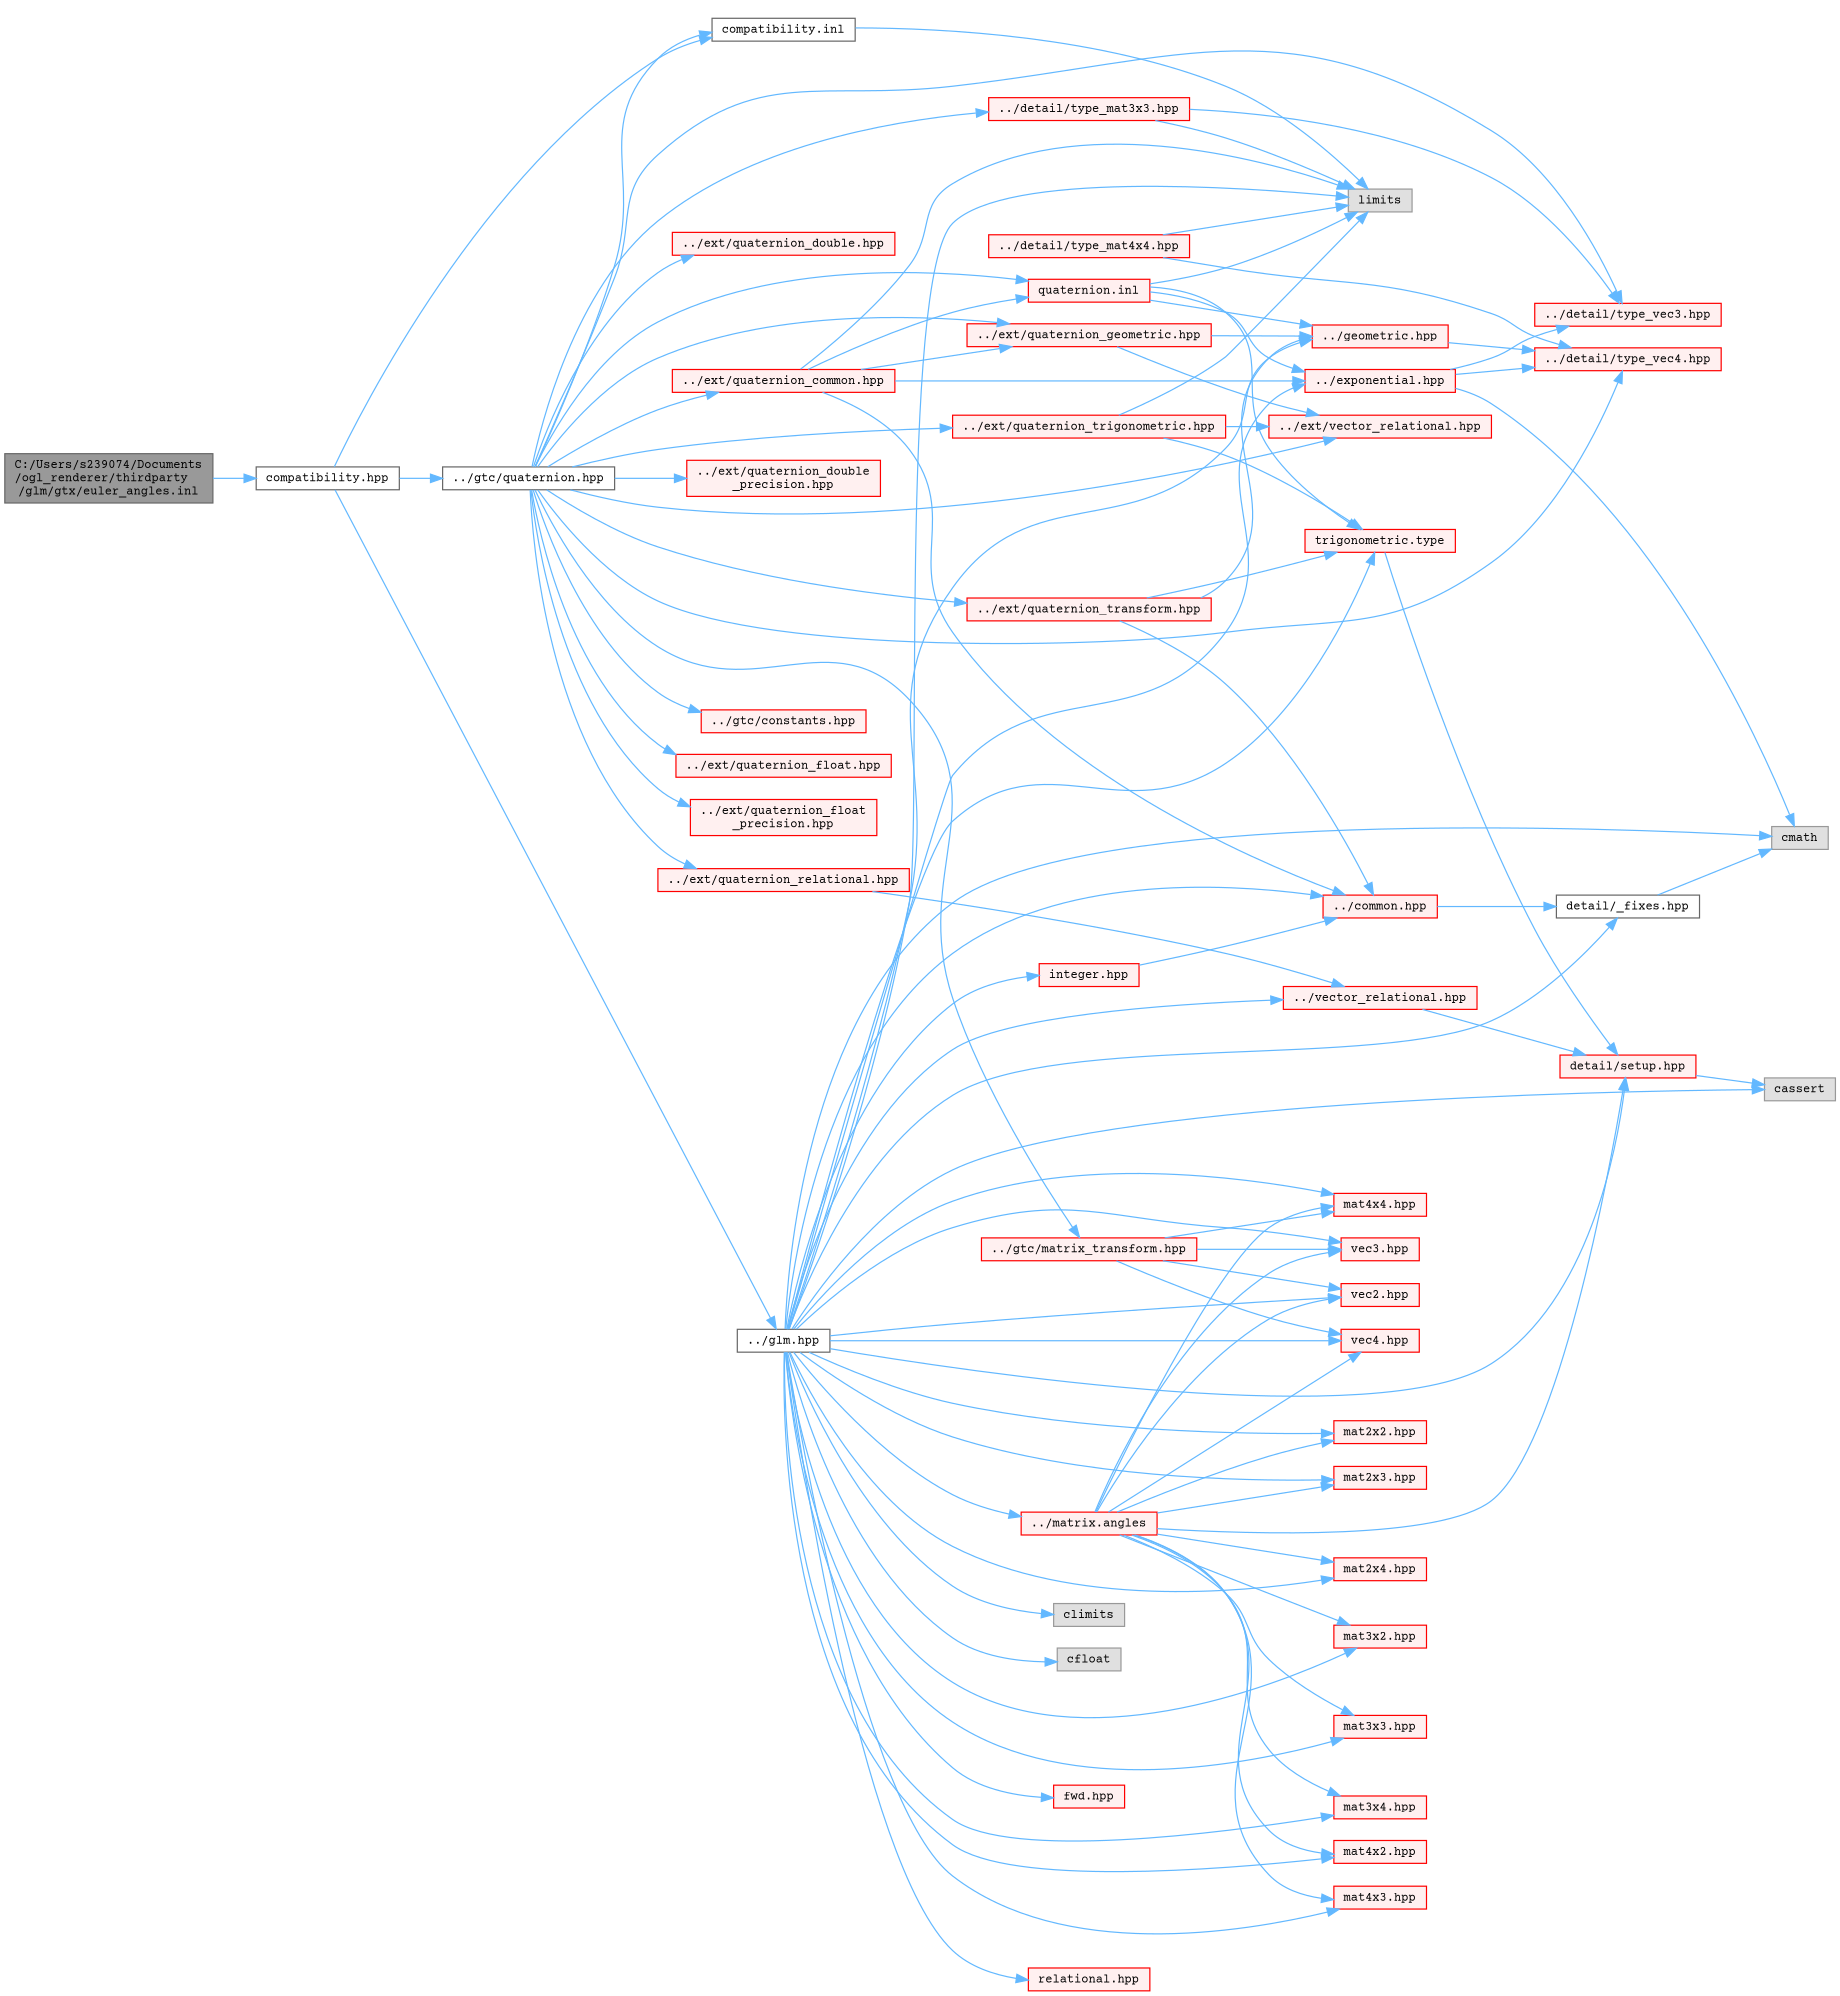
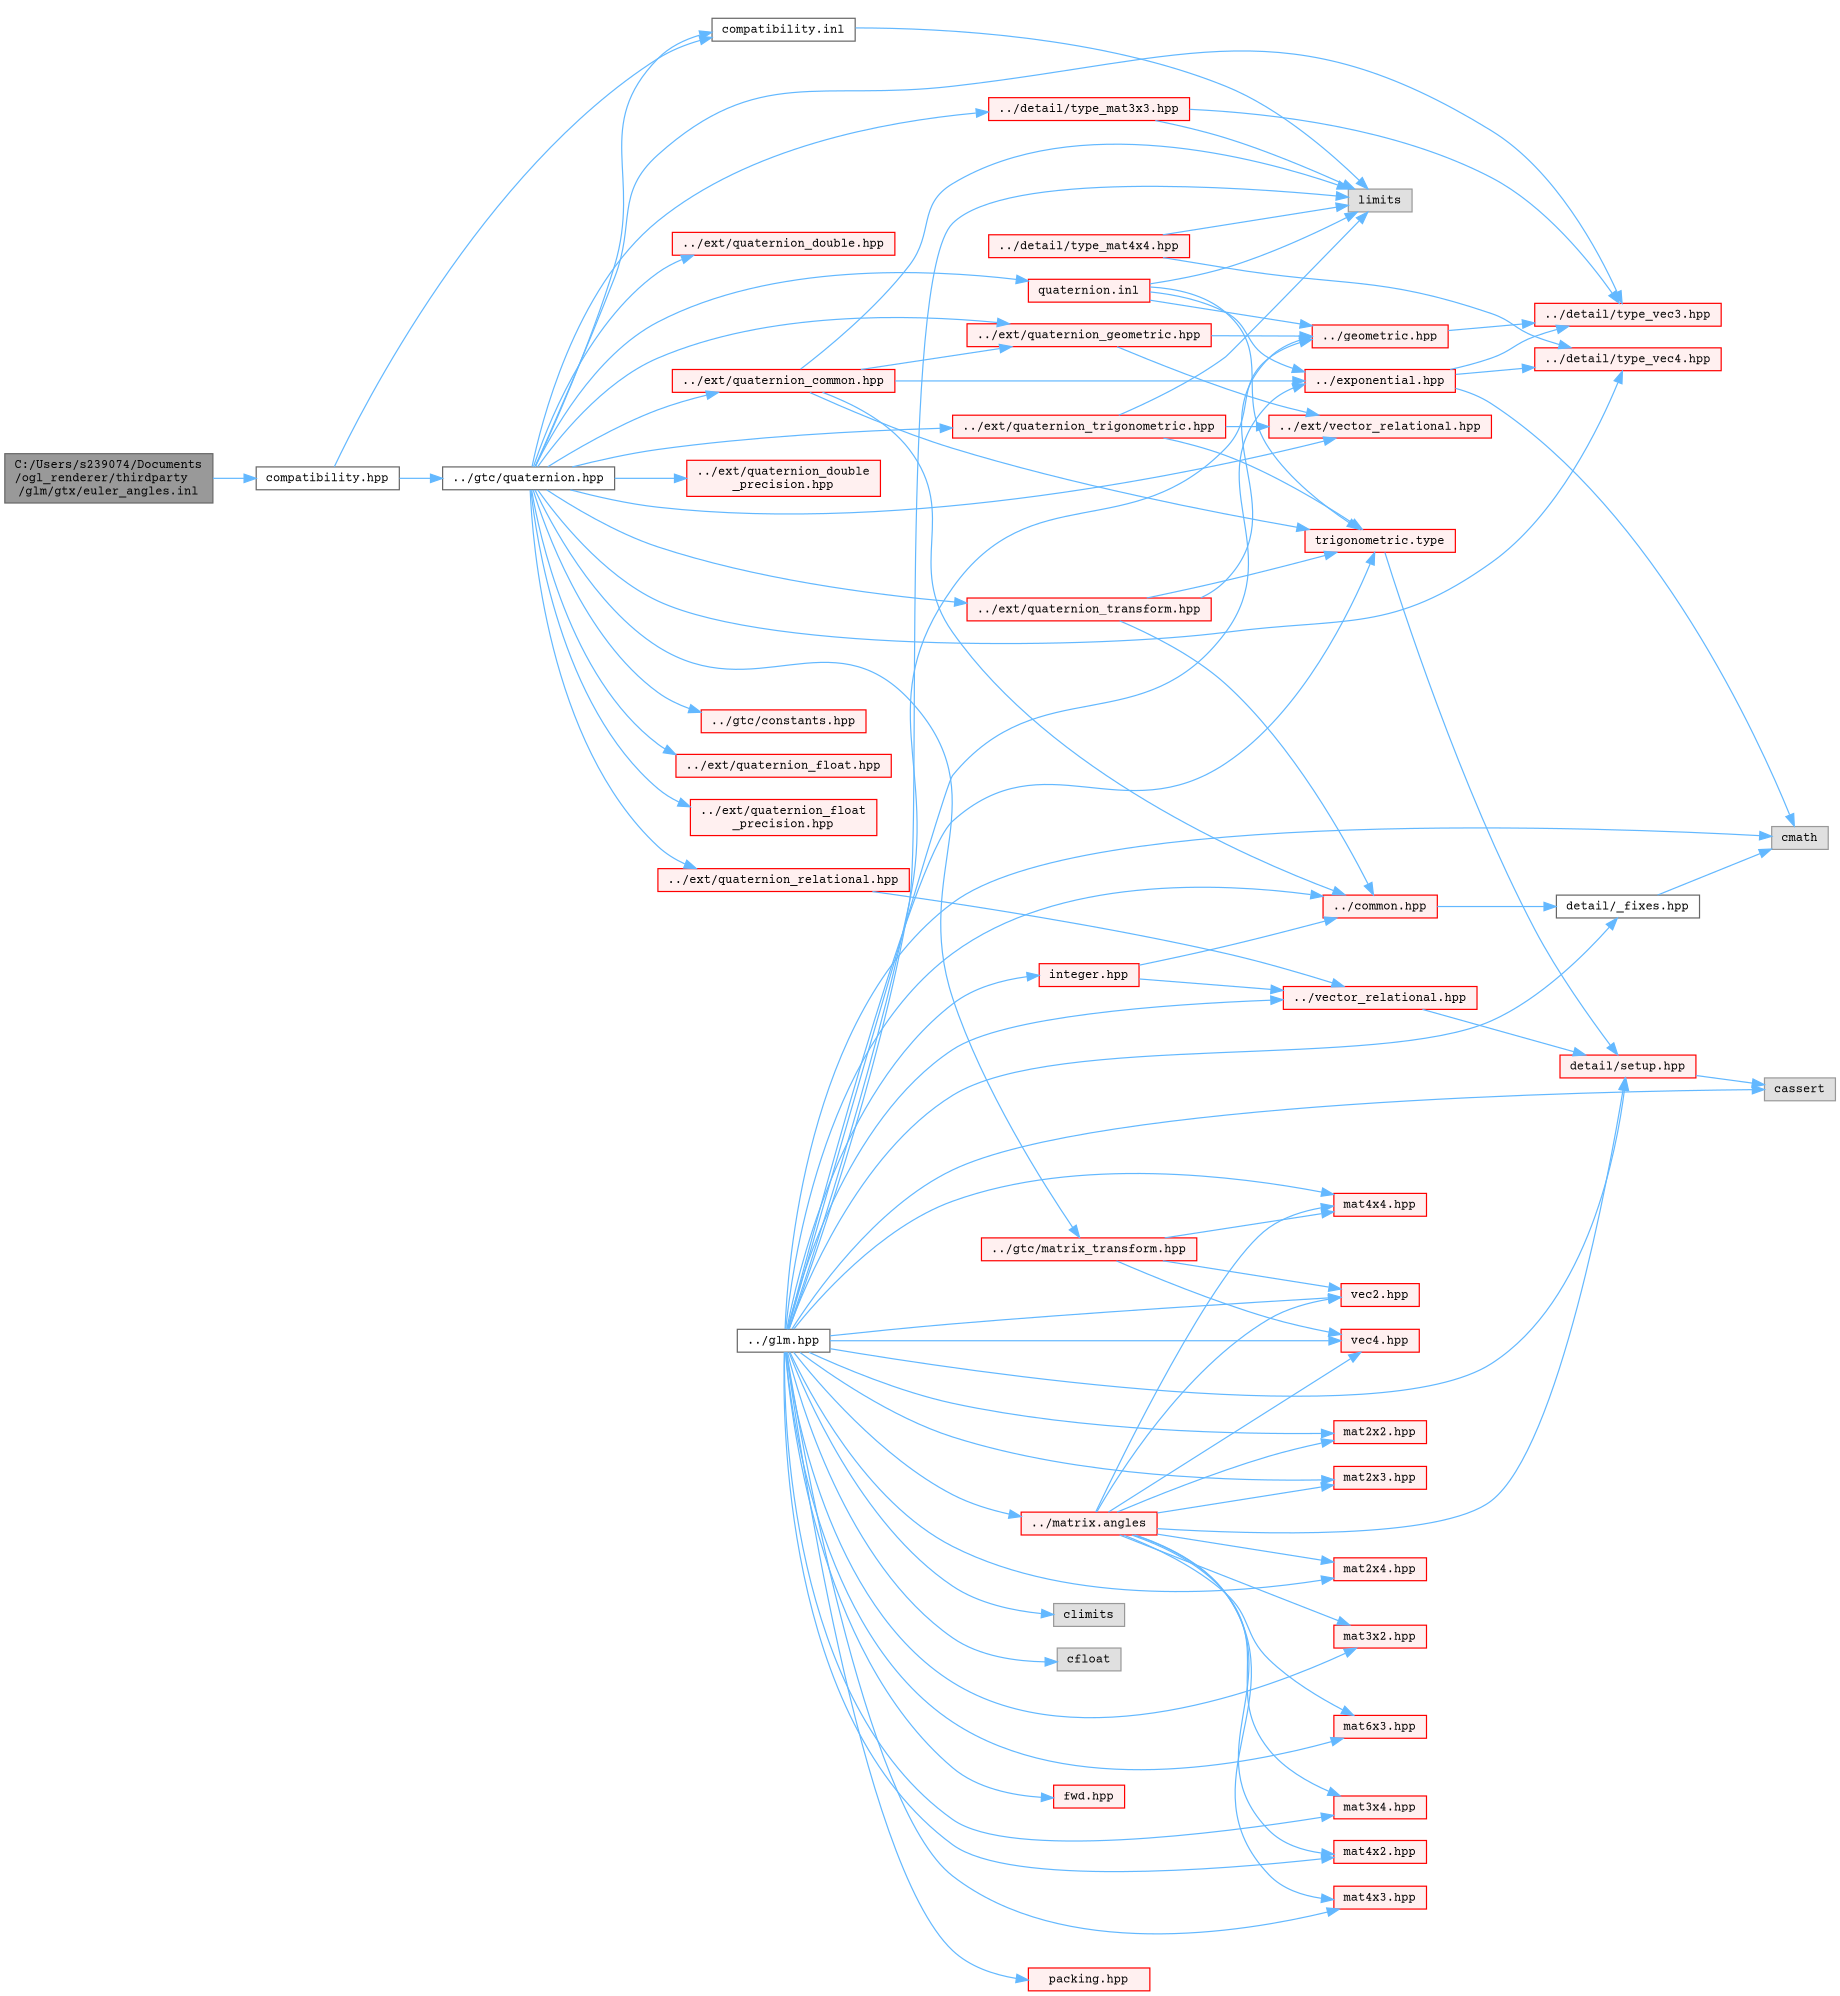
edge "../ext/quaternion_common.hpp" -> "quaternion.inl": now "../ext/quaternion_common.hpp" -> "trigonometric.type"
edge "../geometric.hpp" -> "../detail/type_vec4.hpp": now "../geometric.hpp" -> "../detail/type_vec3.hpp"
edge "compatibility.hpp" -> "../glm.hpp": removed
edge "integer.hpp" -> "../vector_relational.hpp": added
node "vec3.hpp": removed
node "mat3x3.hpp": label "mat3x3.hpp" -> "mat6x3.hpp"
node "relational.hpp": label "relational.hpp" -> "packing.hpp"
